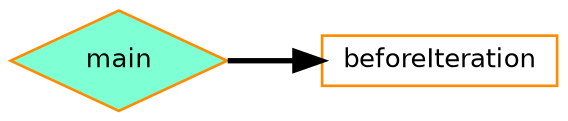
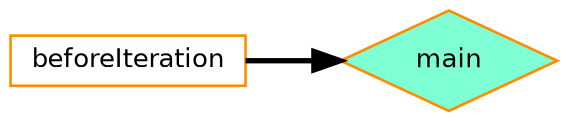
edge "main" -> "beforeIteration": reversed
